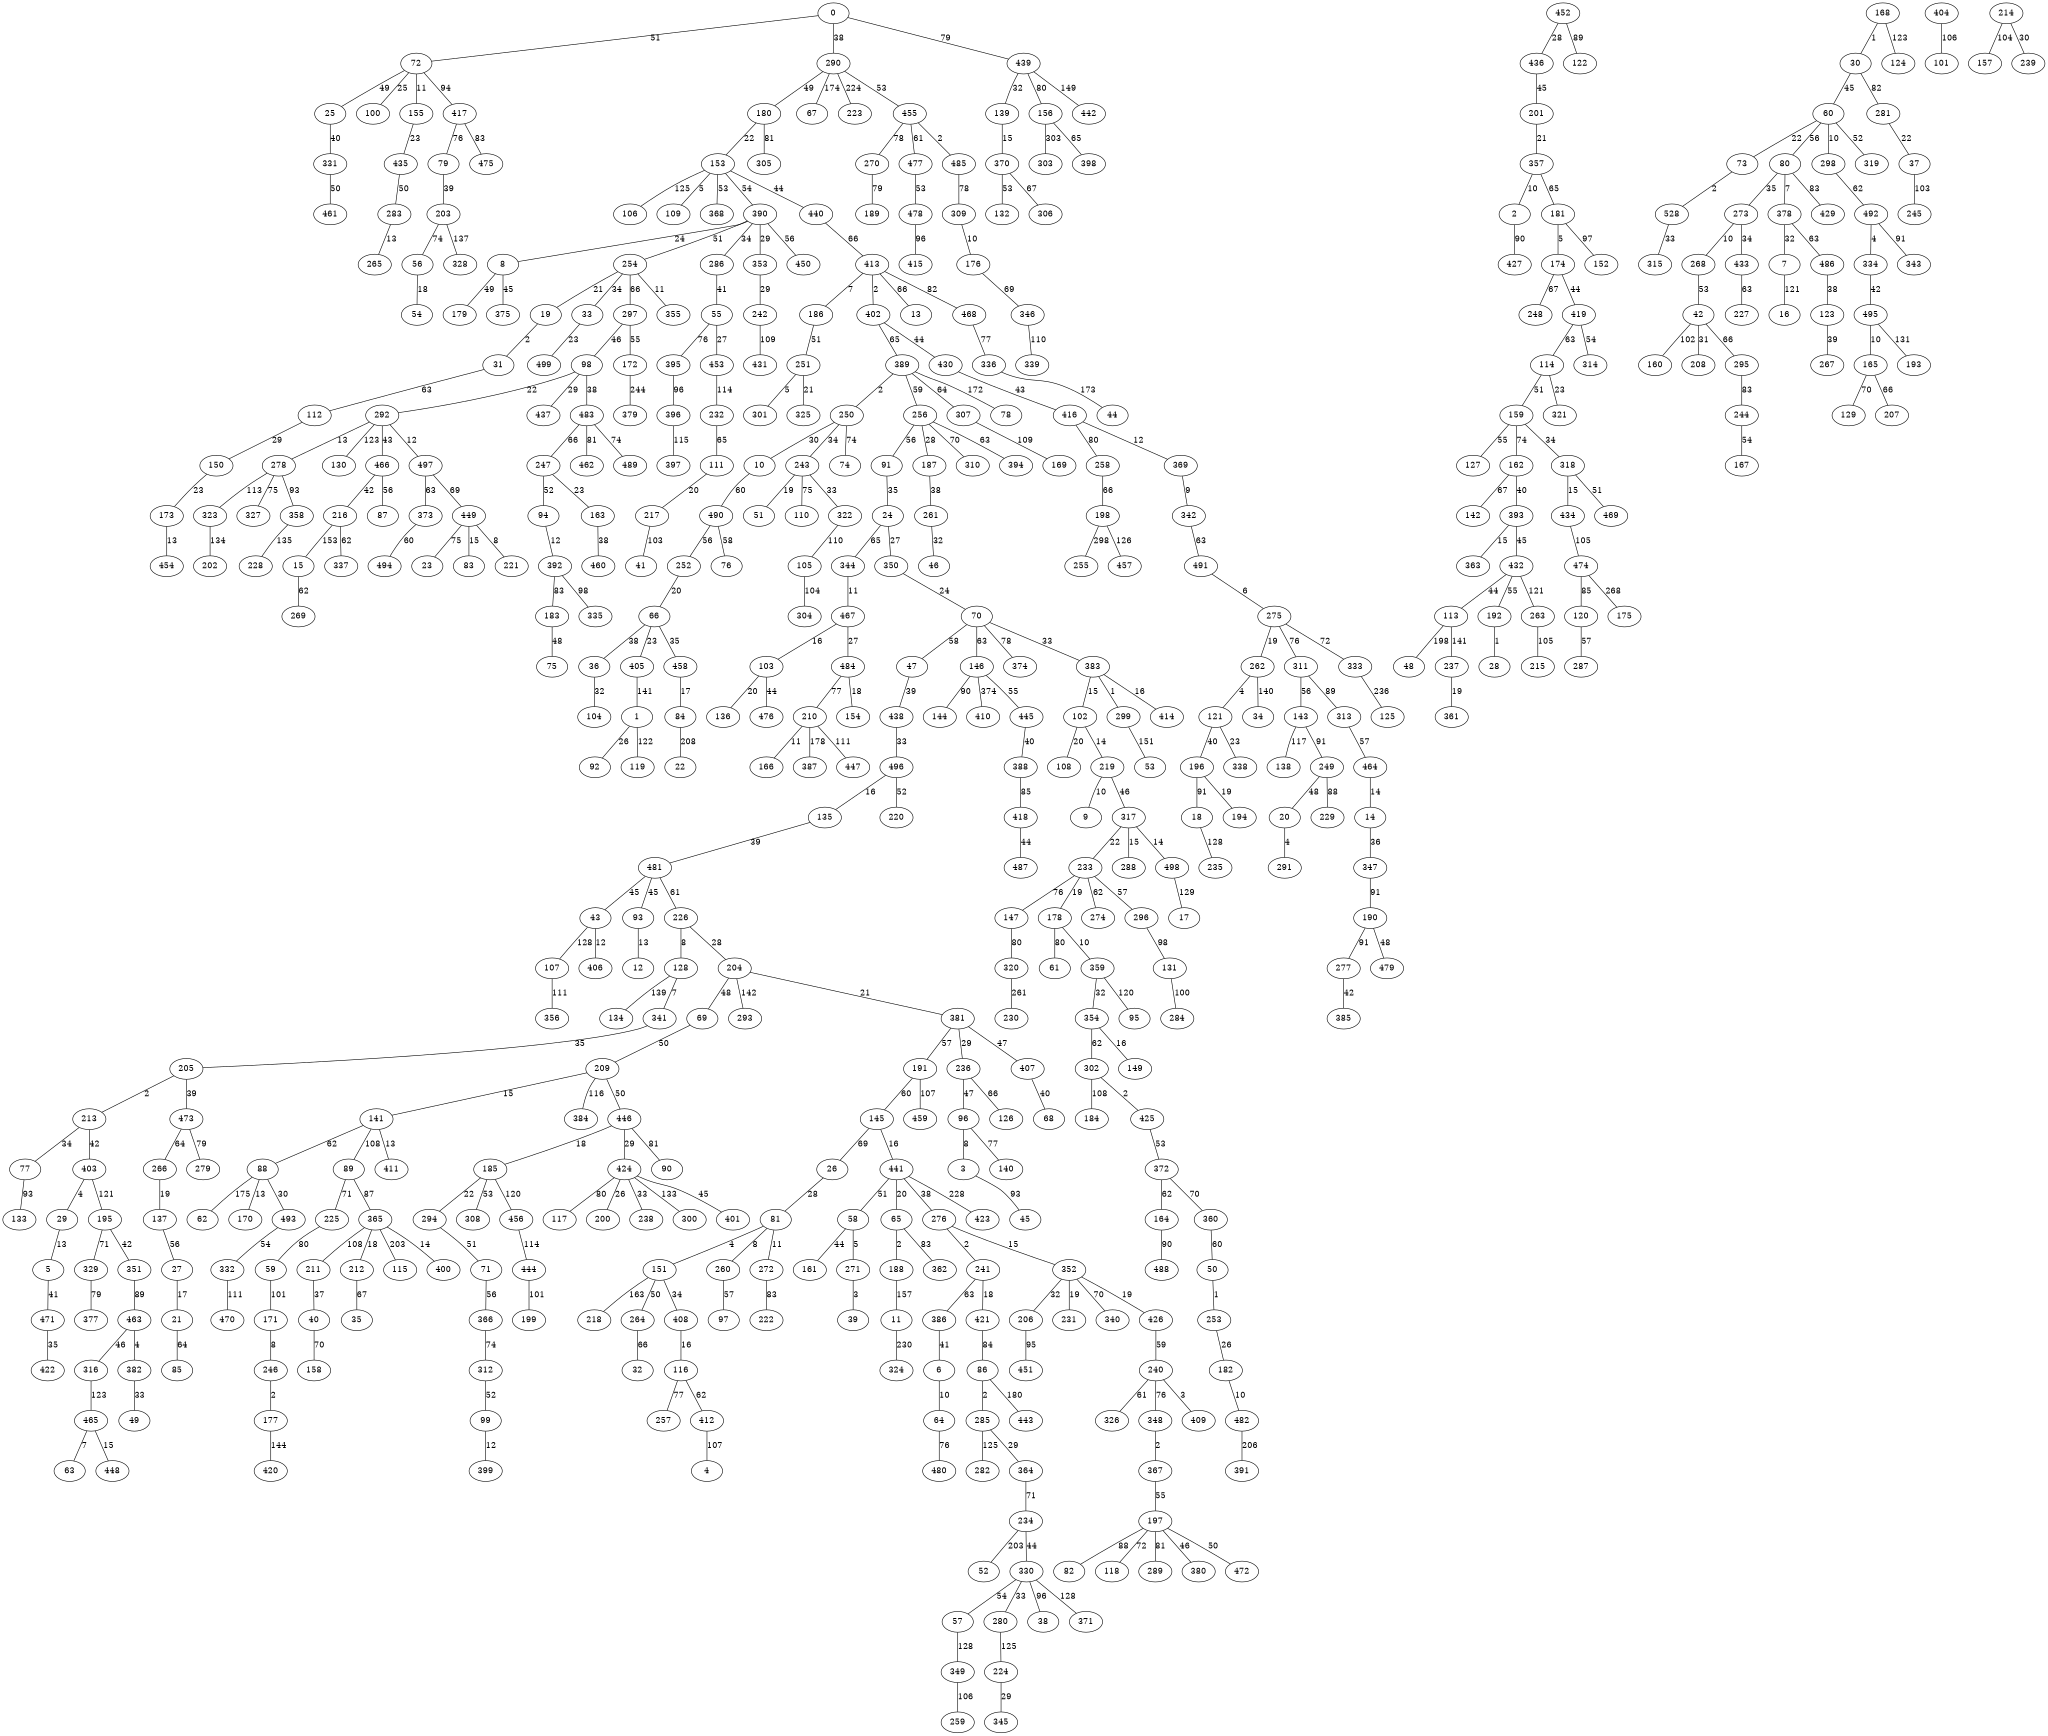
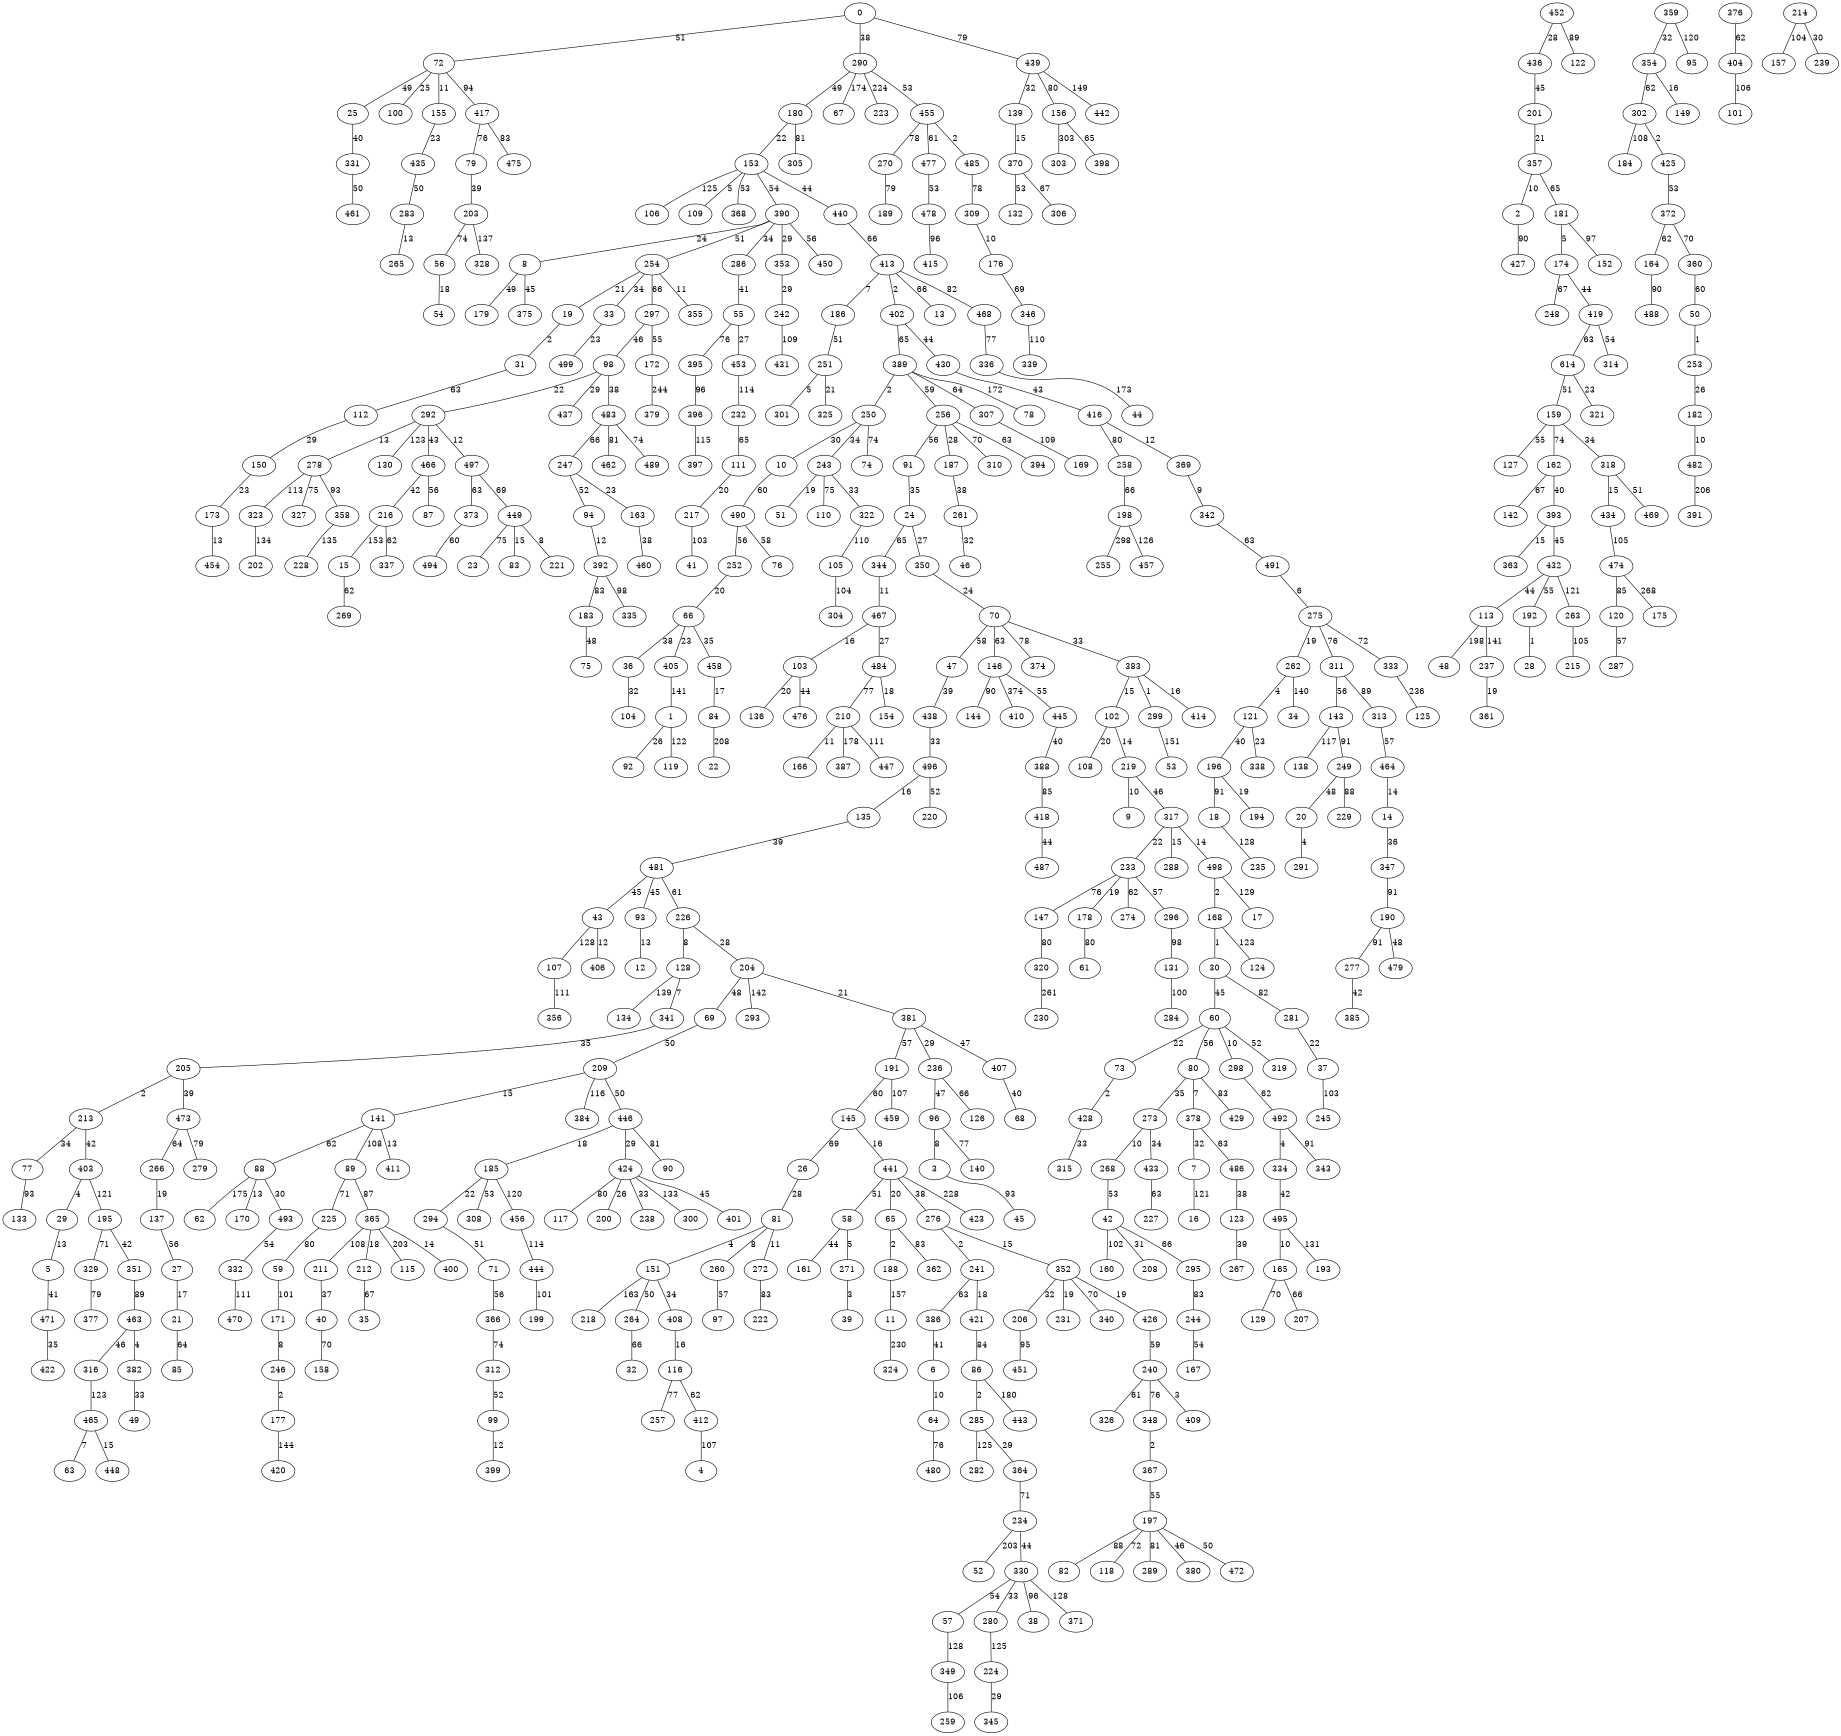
node "376": added
node "528": label "528" -> "428"
node "114": label "114" -> "614"
edge "498" -- "168": added, label "2"
edge "178" -- "359": removed, label "10"
